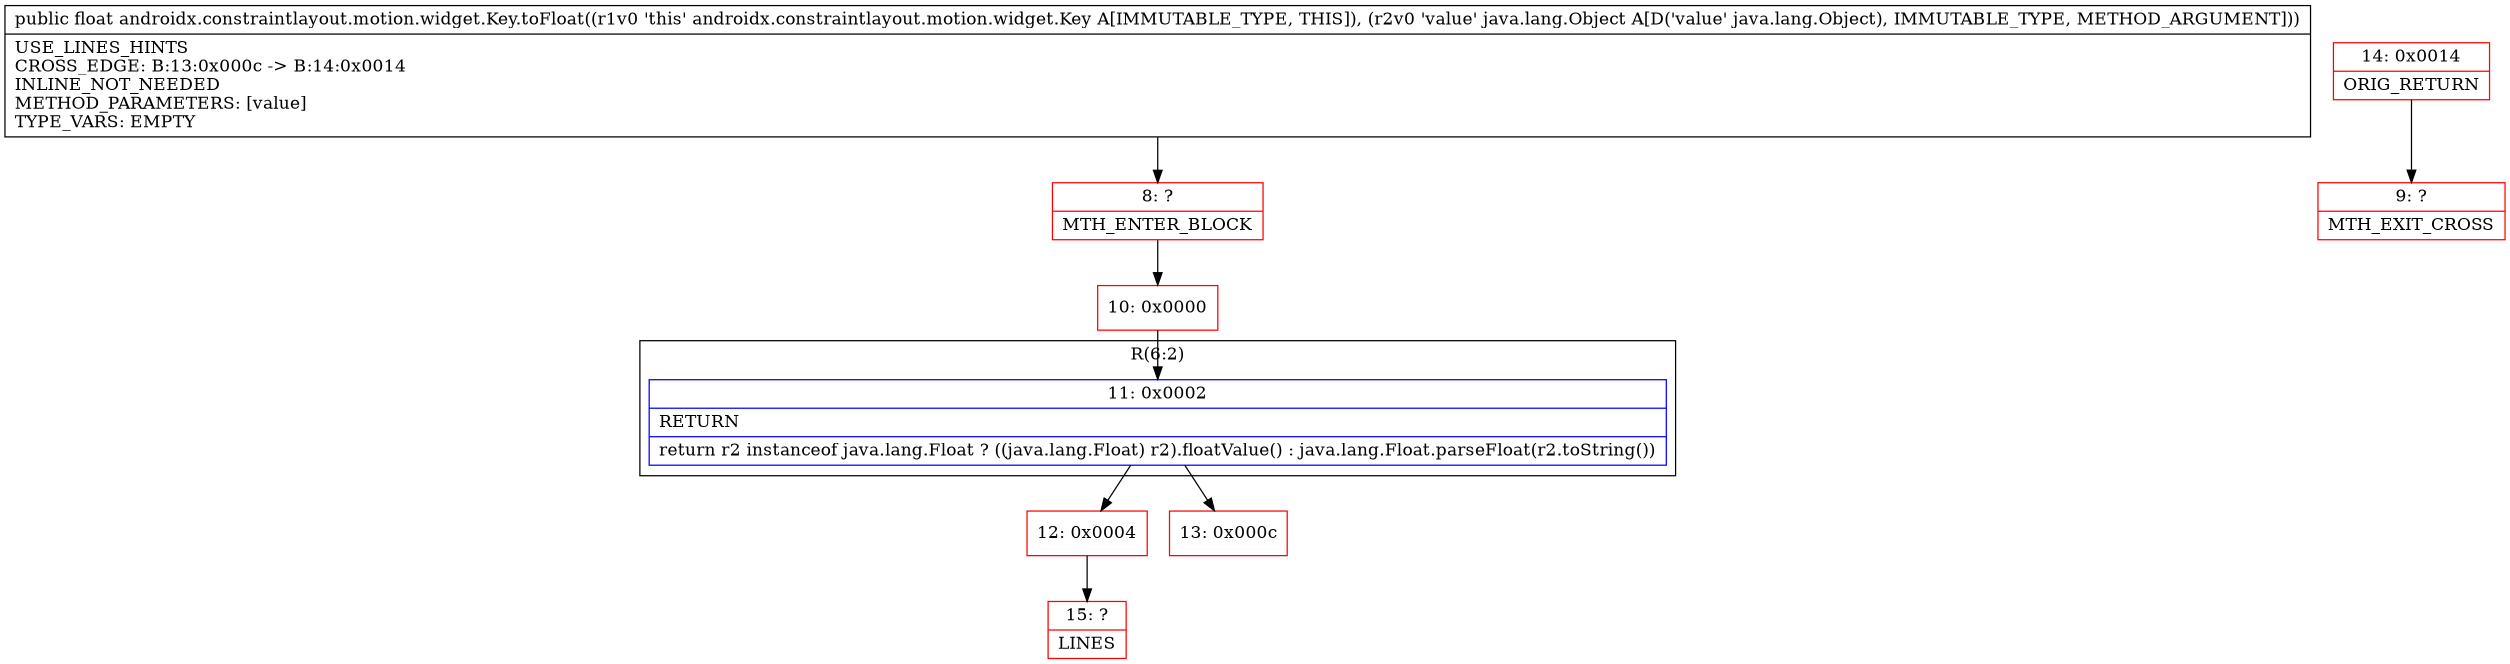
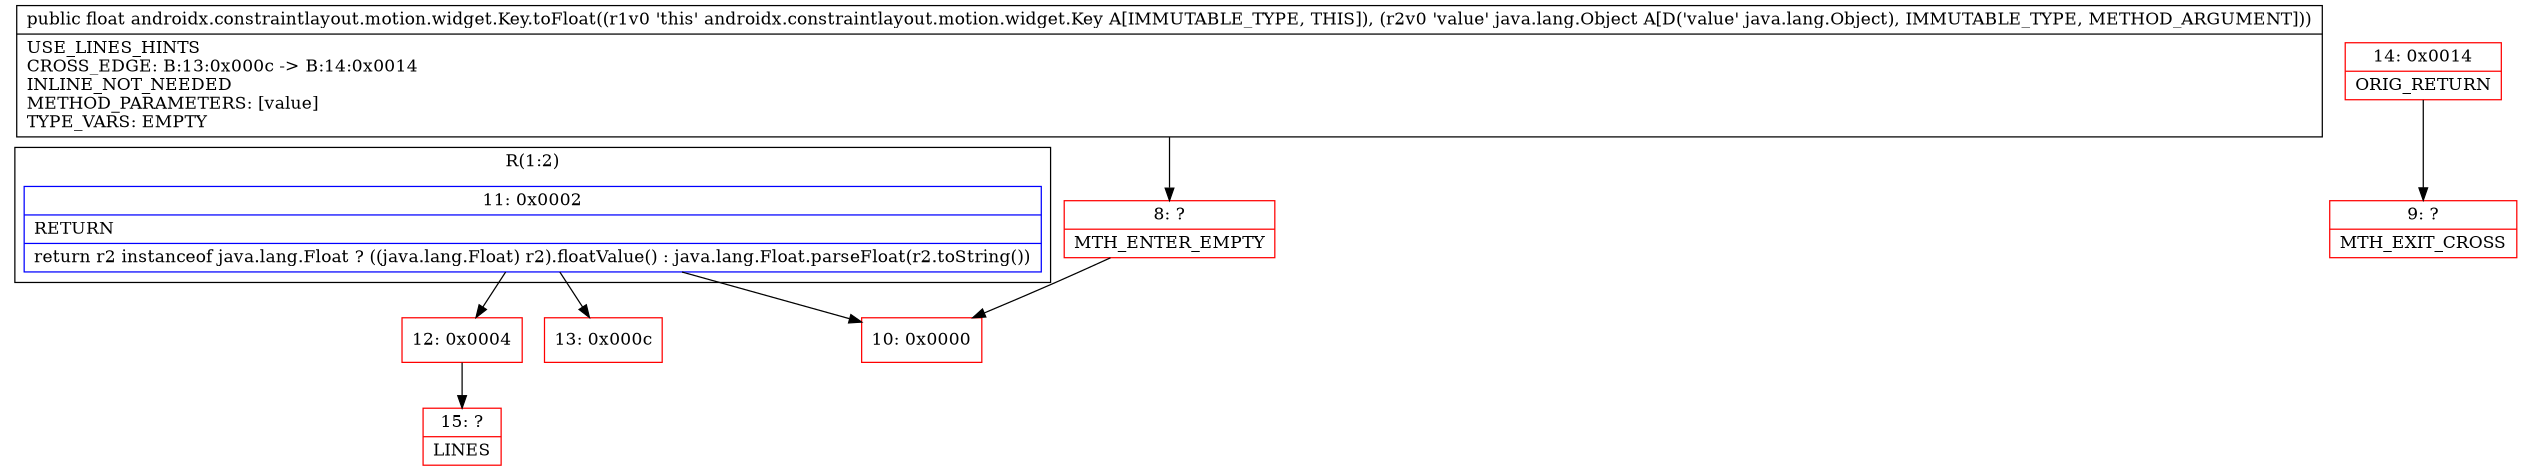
node "8: ?": text "MTH_ENTER_BLOCK" -> "MTH_ENTER_EMPTY"
edge "10: 0x0000" -> "11: 0x0002": reversed
cluster "R(6:2)": label "R(6:2)" -> "R(1:2)"
